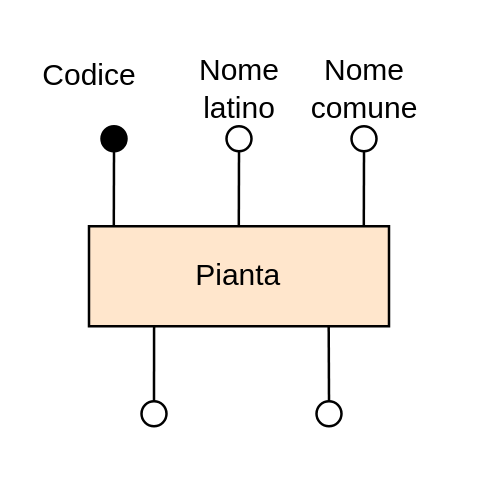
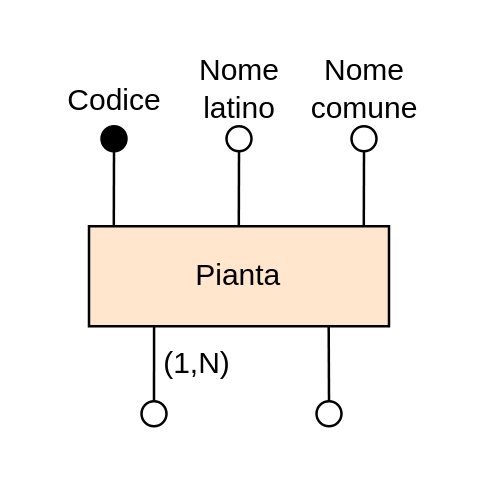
node "Codice": moved (89, 76) -> (114, 101)
node "(1,N)": added
